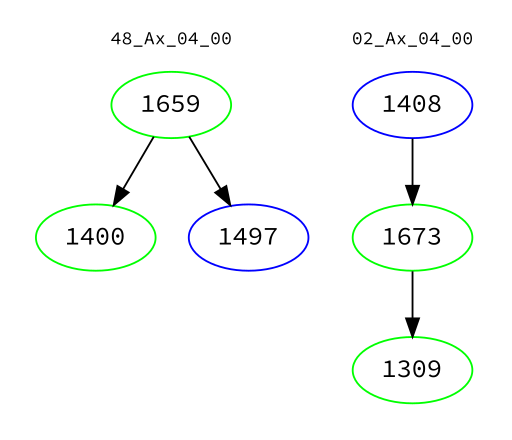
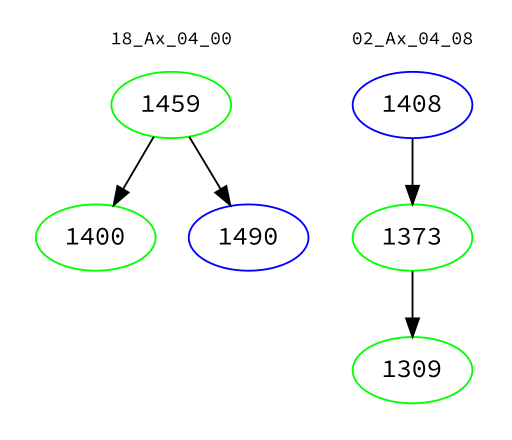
cluster "48_Ax_04_00": label "48_Ax_04_00" -> "18_Ax_04_00"
cluster "02_Ax_04_00": label "02_Ax_04_00" -> "02_Ax_04_08"
node "1659": label "1659" -> "1459"
node "1497": label "1497" -> "1490"
node "1673": label "1673" -> "1373"
